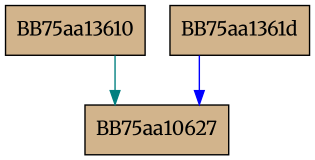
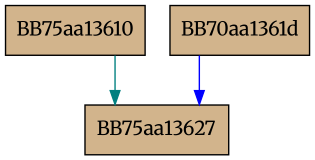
node "BB75aa1361d": label "BB75aa1361d" -> "BB70aa1361d"
node "BB75aa10627": label "BB75aa10627" -> "BB75aa13627"
